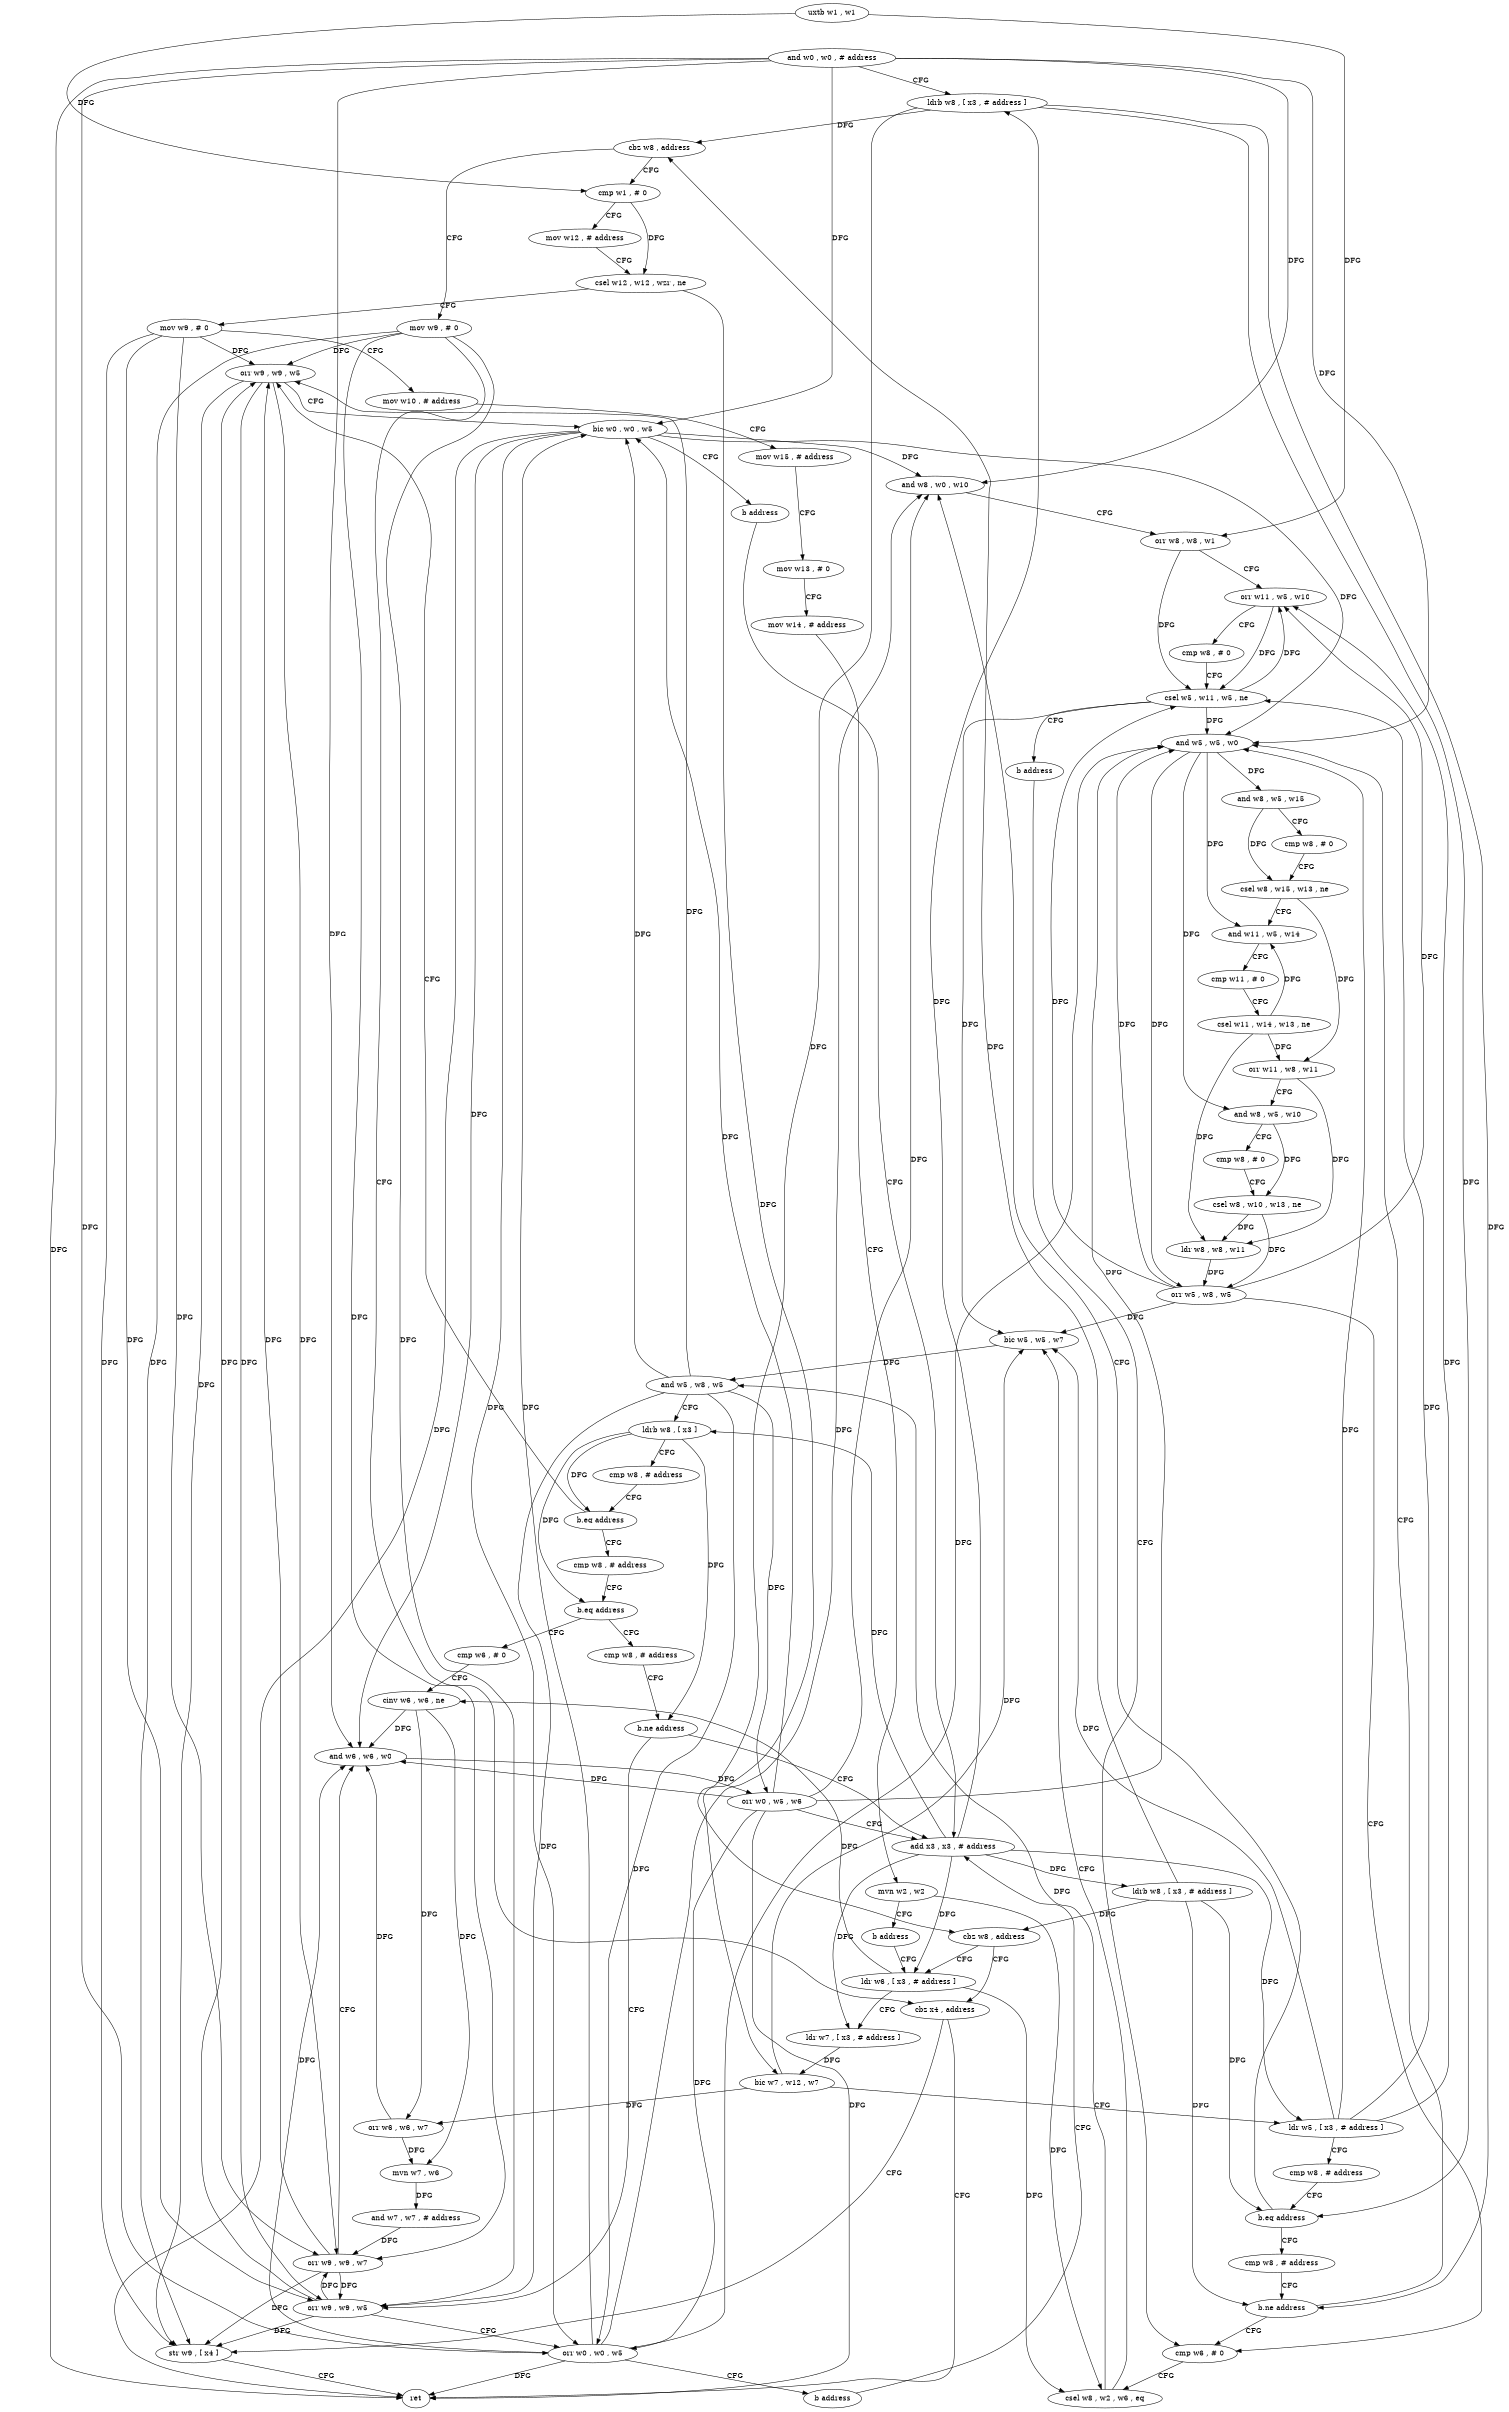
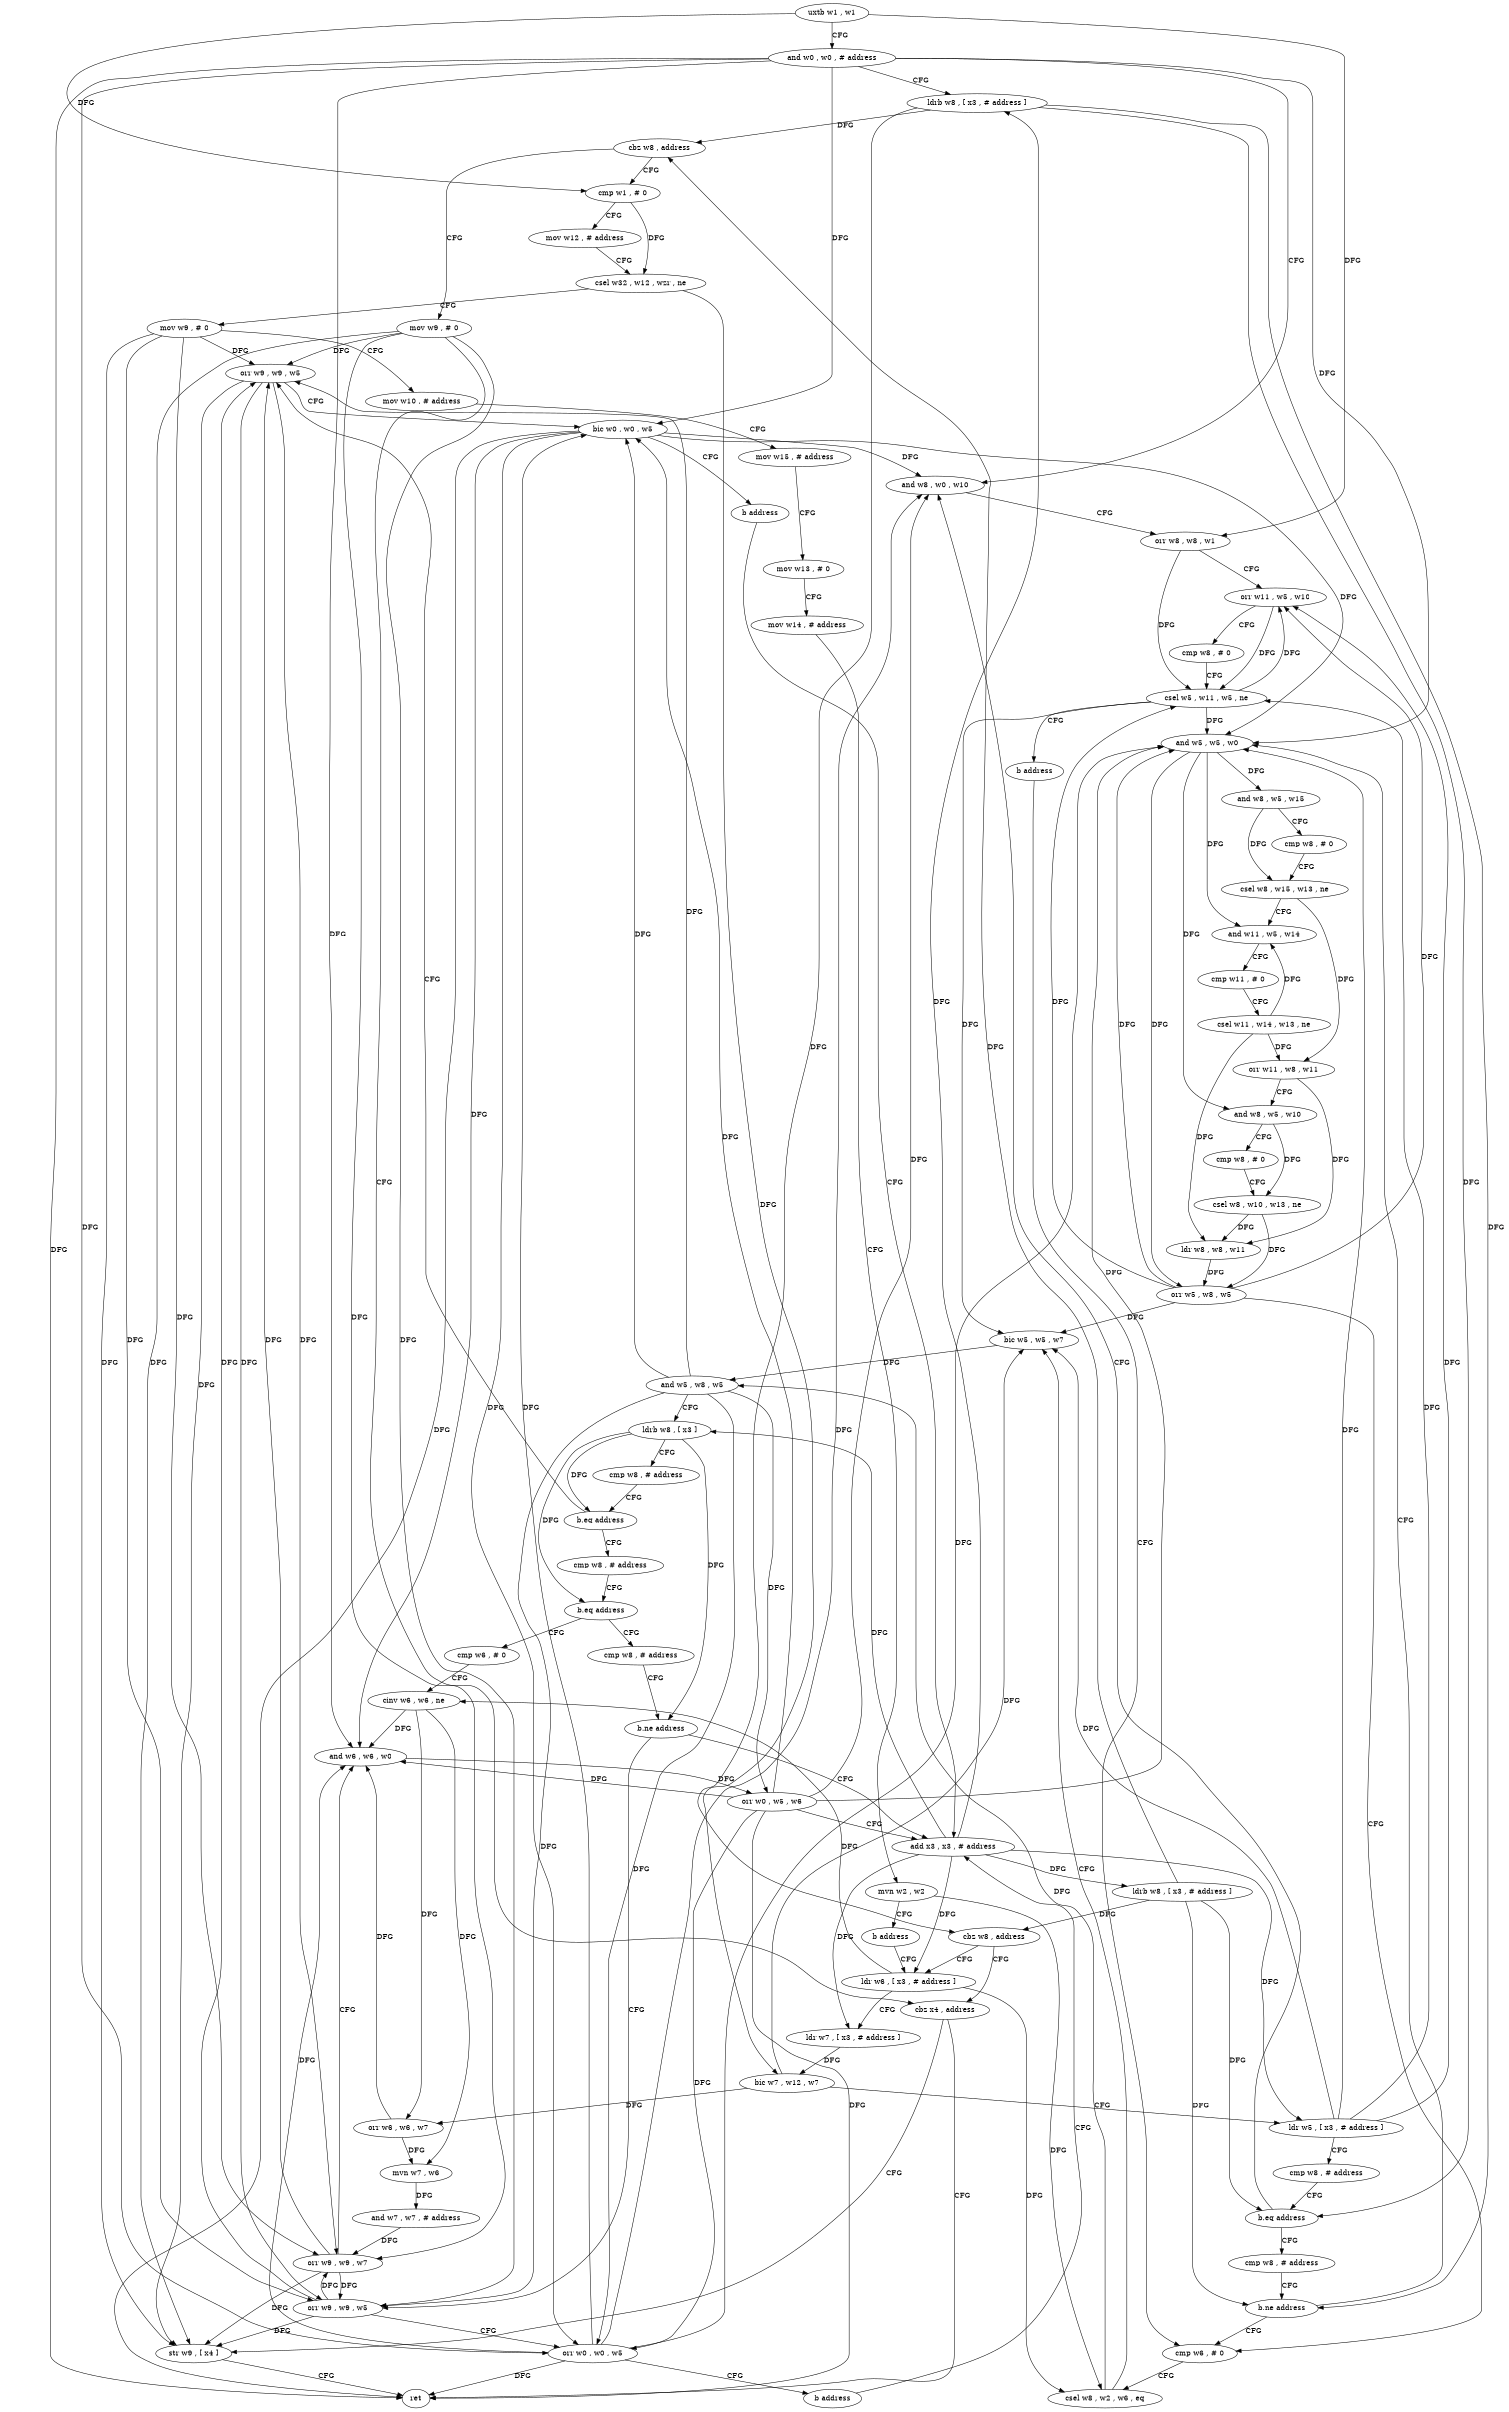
edge "uxtb w1 , w1" -> "and w0 , w0 , # address": added, label "CFG"
edge "and w0 , w0 , # address" -> "and w8 , w0 , w10": label "DFG" -> "CFG"
node "csel w12 , w12 , wzr , ne": label "csel w12 , w12 , wzr , ne" -> "csel w32 , w12 , wzr , ne"
